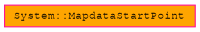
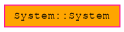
node "System::MapdataStartPoint": label "System::MapdataStartPoint" -> "System::System"
